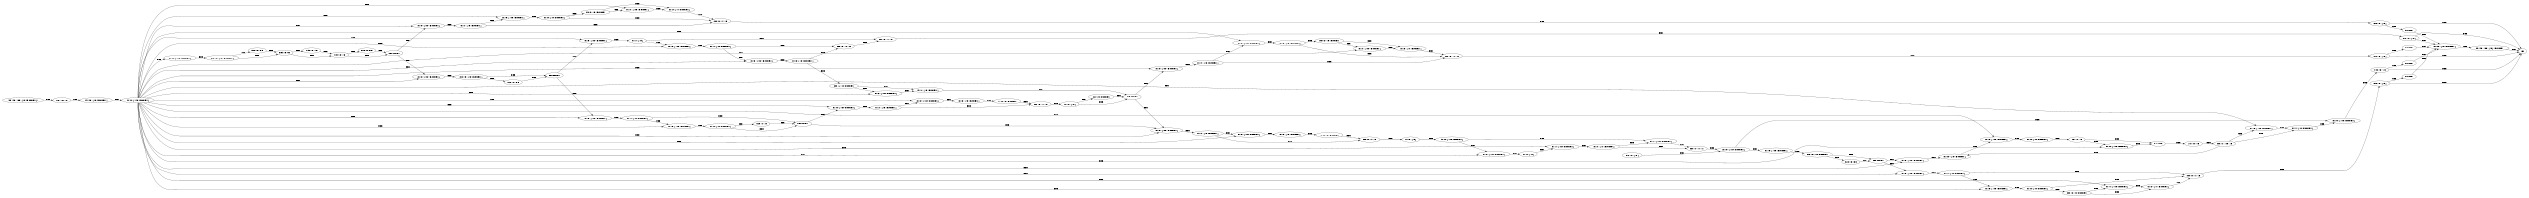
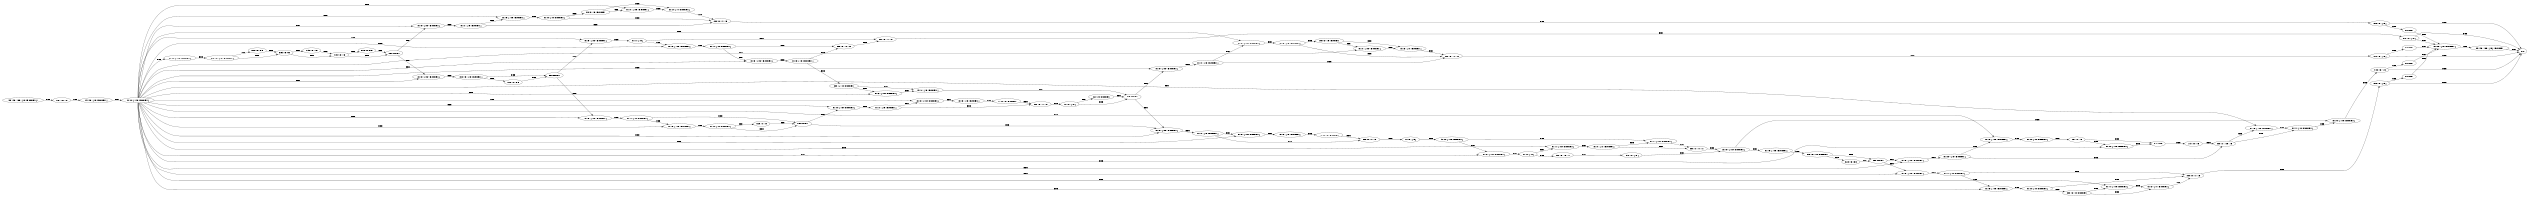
node "ret": label "ret" -> "ldrb"
edge "add x1 , x19 , x0" -> "ldr x19 , [ x0 , # address ]": reversed
node "add x0 , x0 , x1": added
